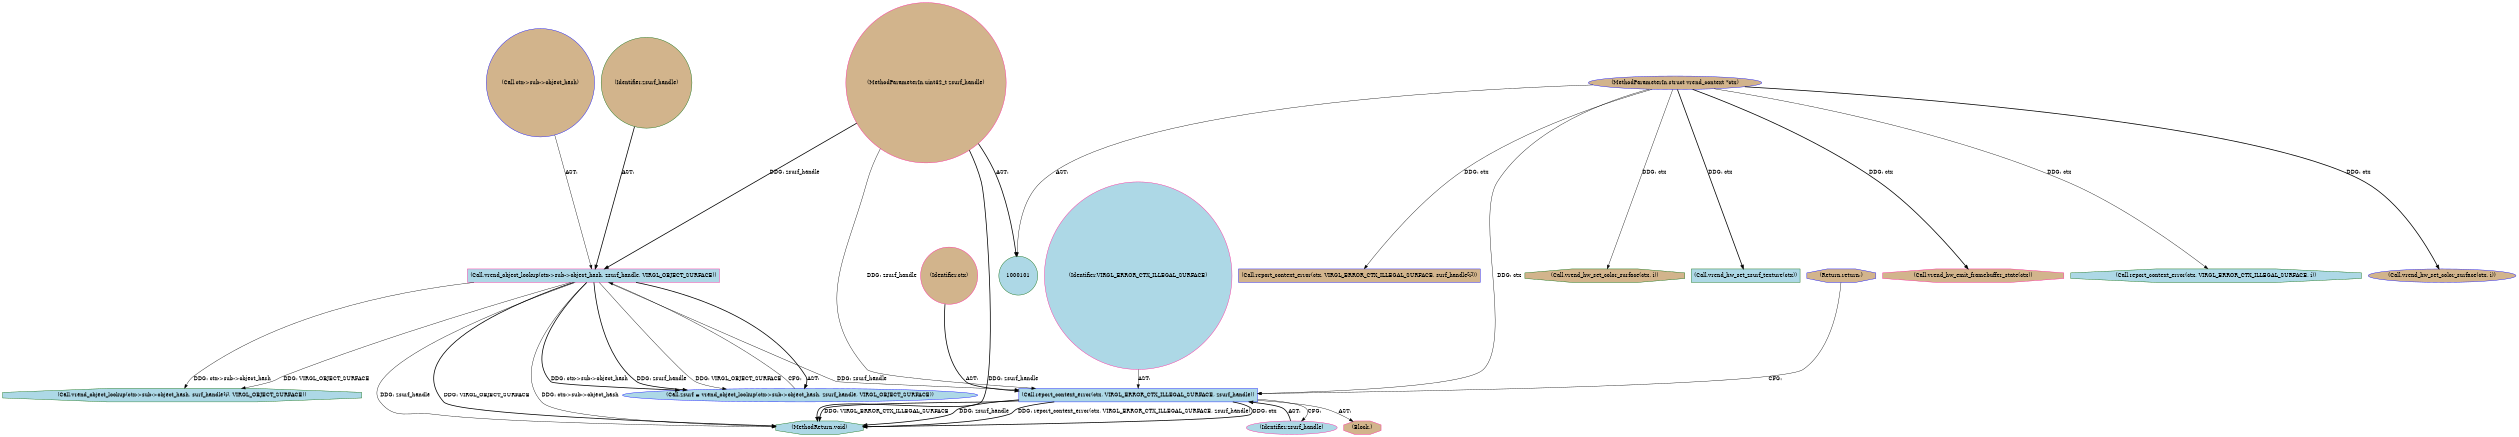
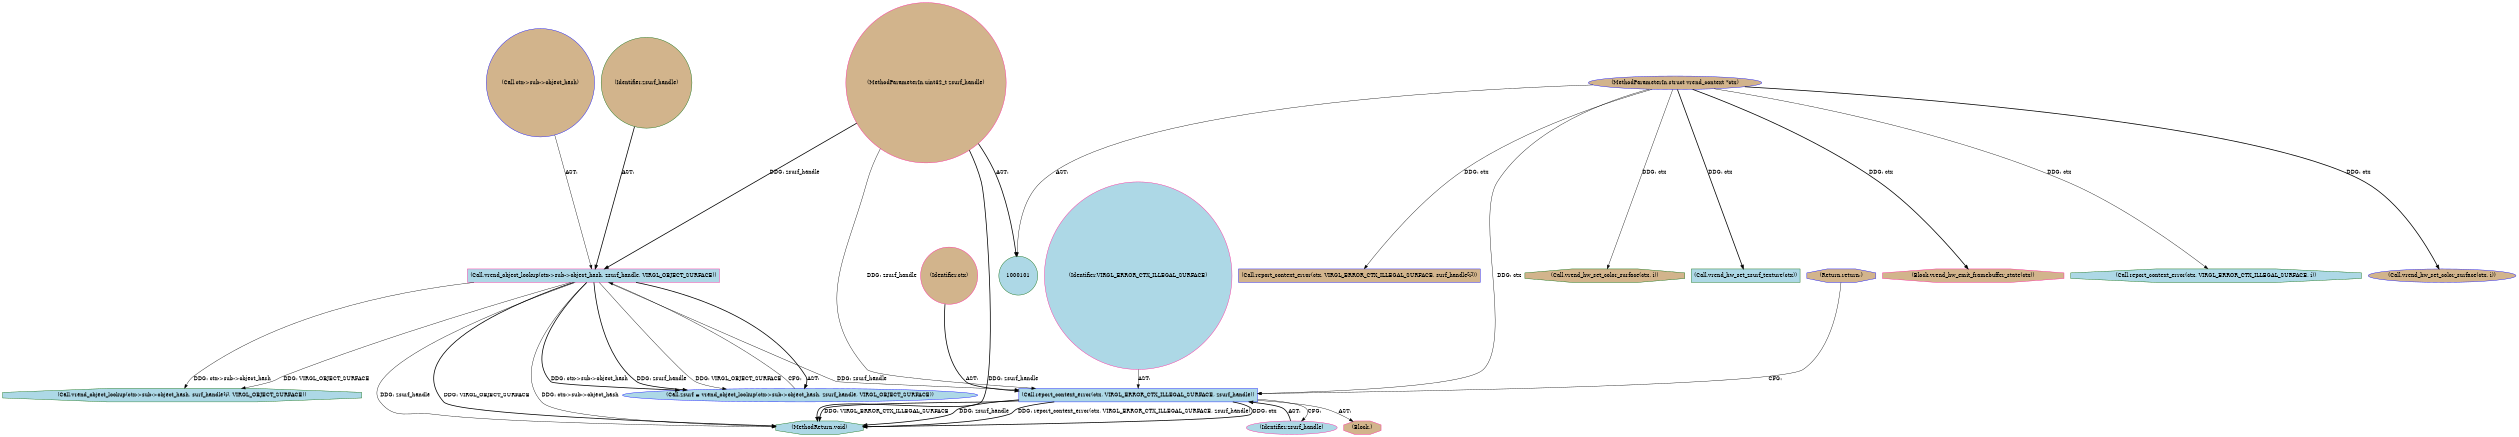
node "(Call,vrend_hw_emit_framebuffer_state(ctx))": label "(Call,vrend_hw_emit_framebuffer_state(ctx))" -> "(Block,vrend_hw_emit_framebuffer_state(ctx))"
